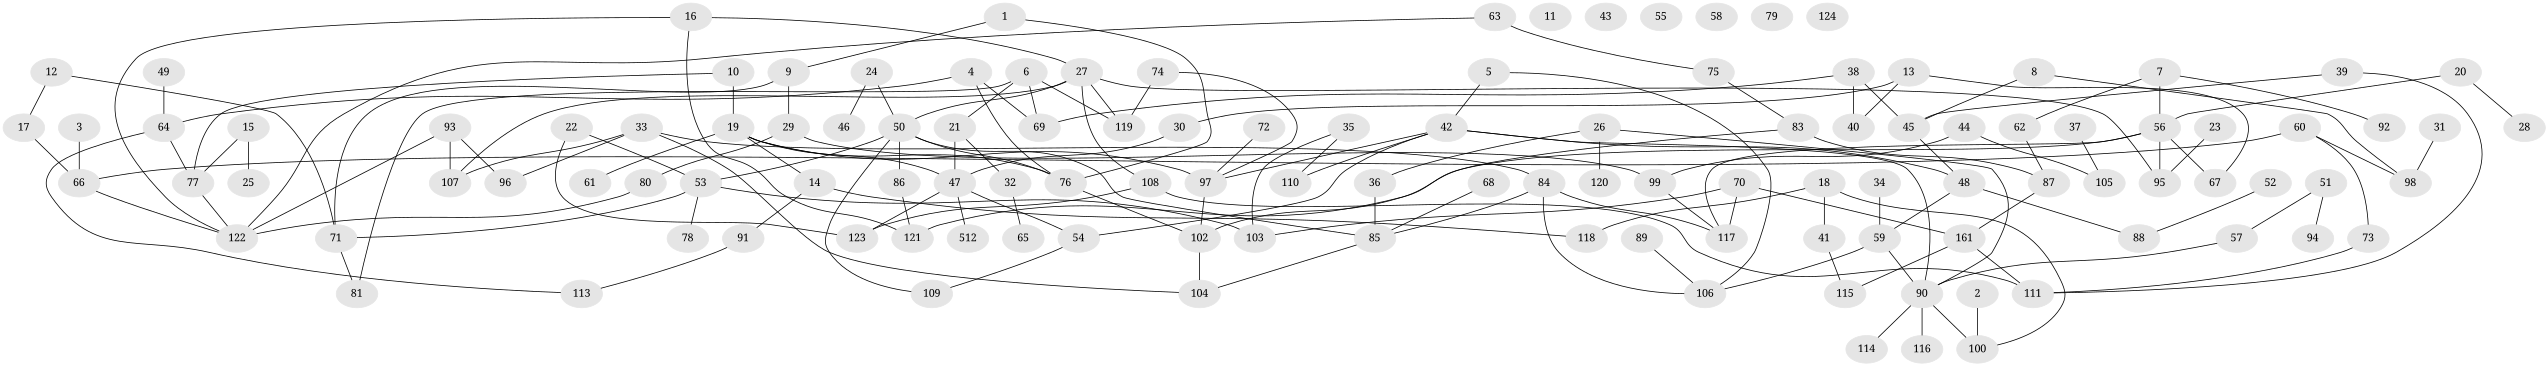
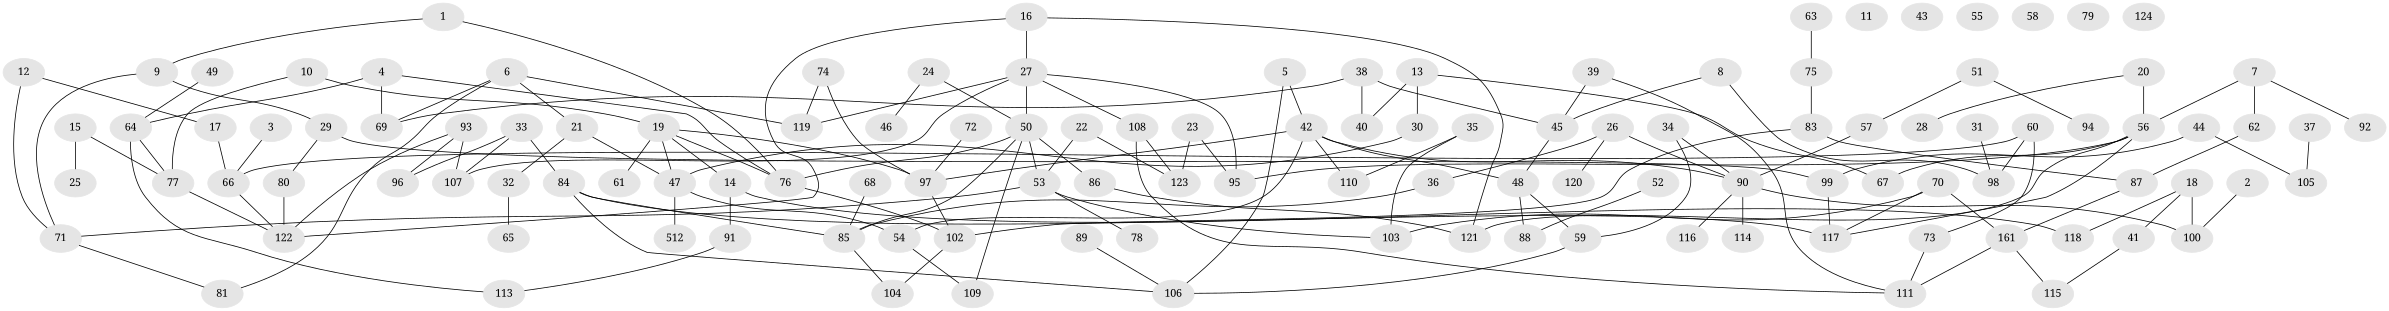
edge "63" -- "122": removed
edge "47" -- "123": now "23" -- "123"
edge "59" -- "90": now "34" -- "90"
edge "33" -- "104": removed
